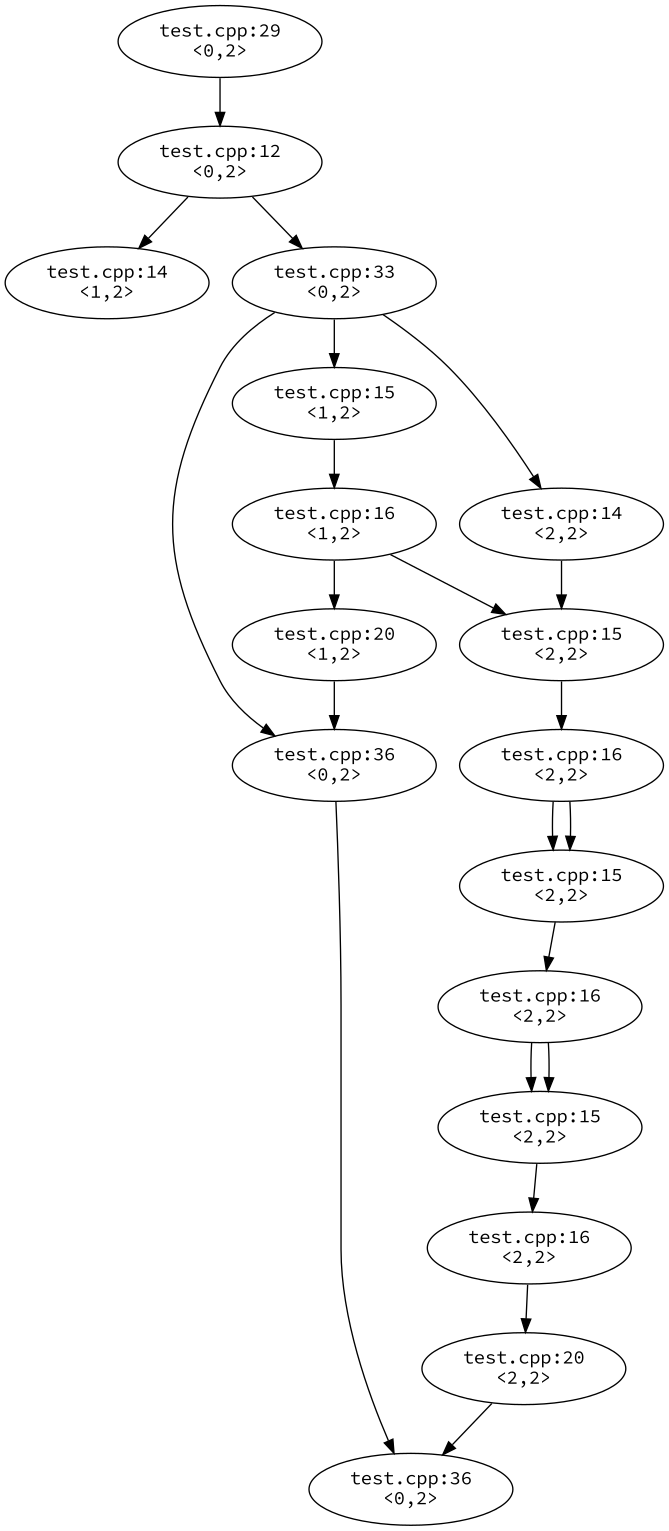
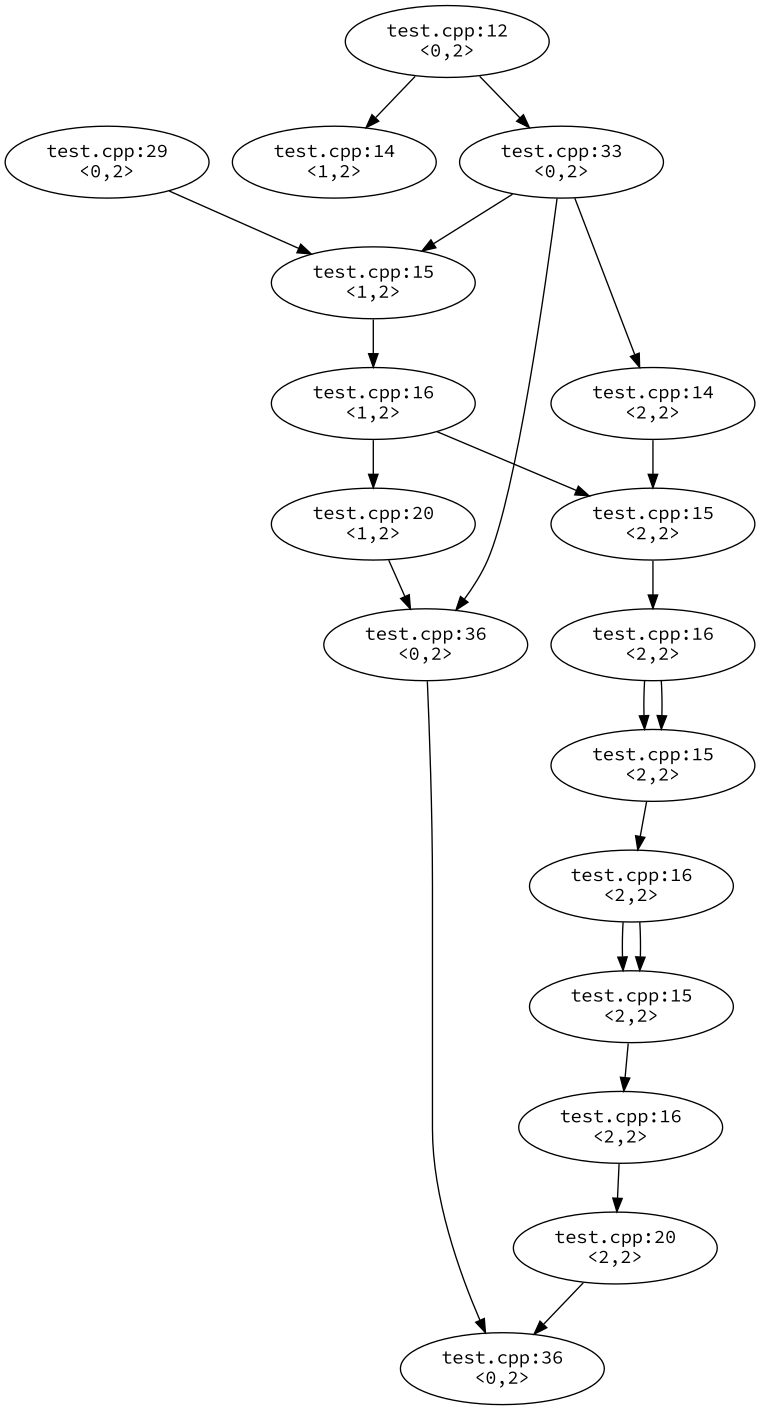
edge "test.cpp:29 <0,2>" -> "test.cpp:12 <0,2>": now "test.cpp:29 <0,2>" -> "test.cpp:15 <1,2>"
